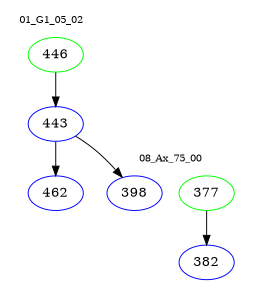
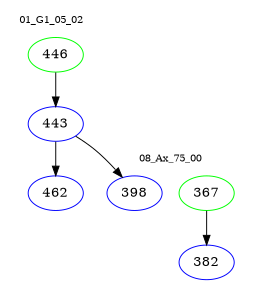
node "377": label "377" -> "367"
